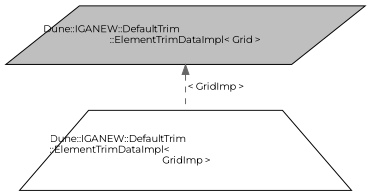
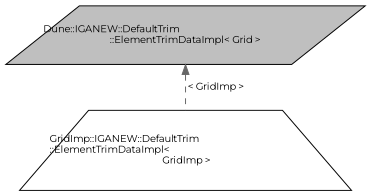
node "Dune::IGANEW::DefaultTrim ::ElementTrimDataImpl< GridImp >": label "Dune::IGANEW::DefaultTrim ::ElementTrimDataImpl< GridImp >" -> "GridImp::IGANEW::DefaultTrim ::ElementTrimDataImpl< GridImp >"
